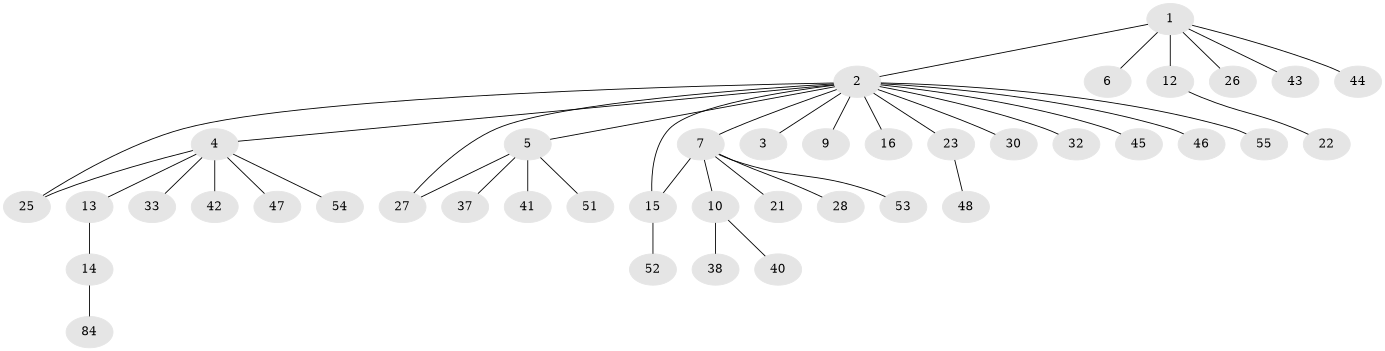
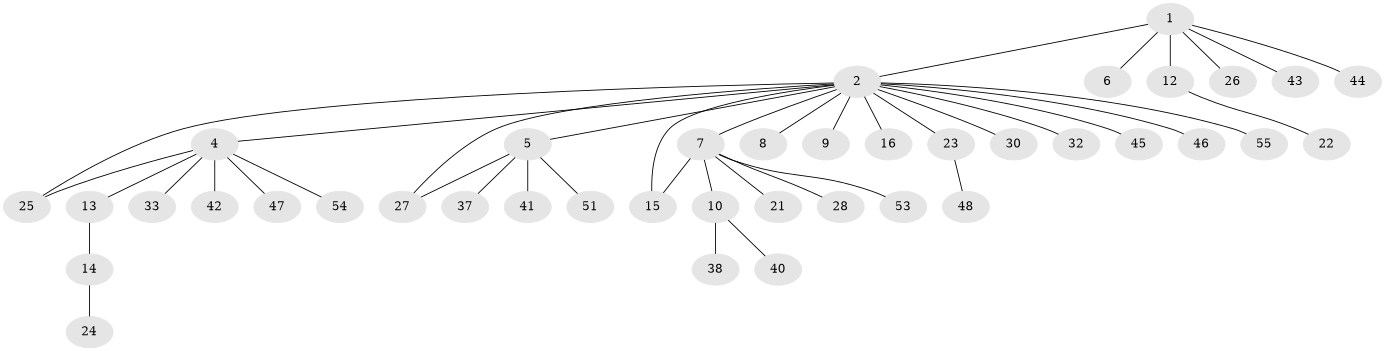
node "3": label "3" -> "8"
node "52": removed
node "84": label "84" -> "24"
